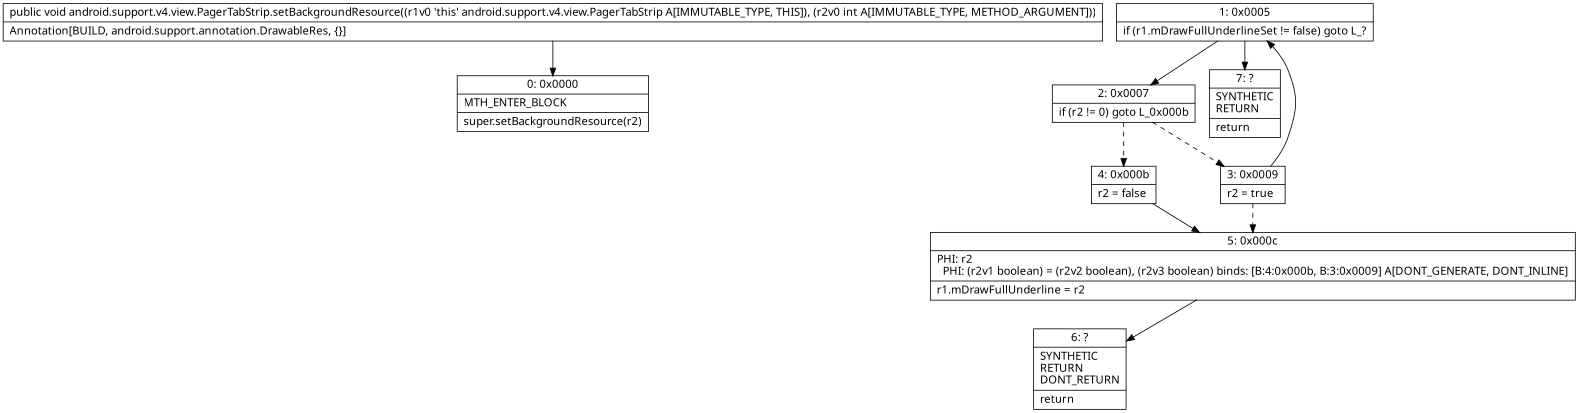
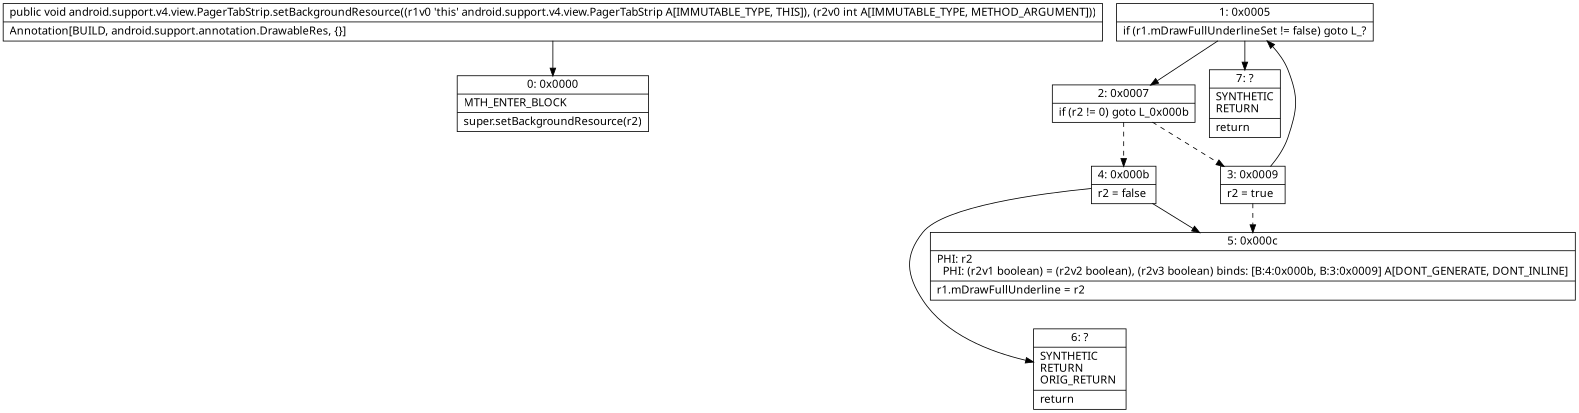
edge "5: 0x000c" -> "6: ?": now "4: 0x000b" -> "6: ?"
node "6: ?": text "DONT_RETURN" -> "ORIG_RETURN"
